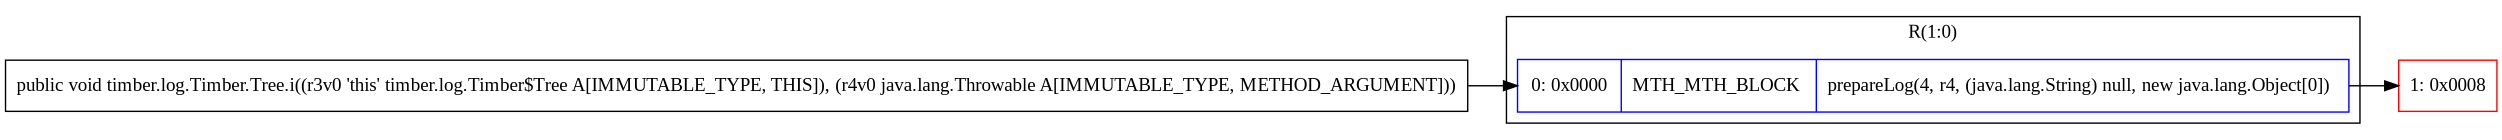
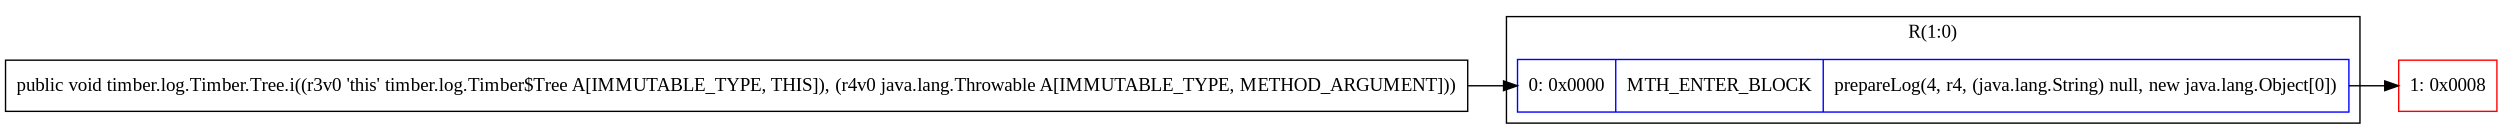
node "0: 0x0000": text "MTH_MTH_BLOCK" -> "MTH_ENTER_BLOCK"
